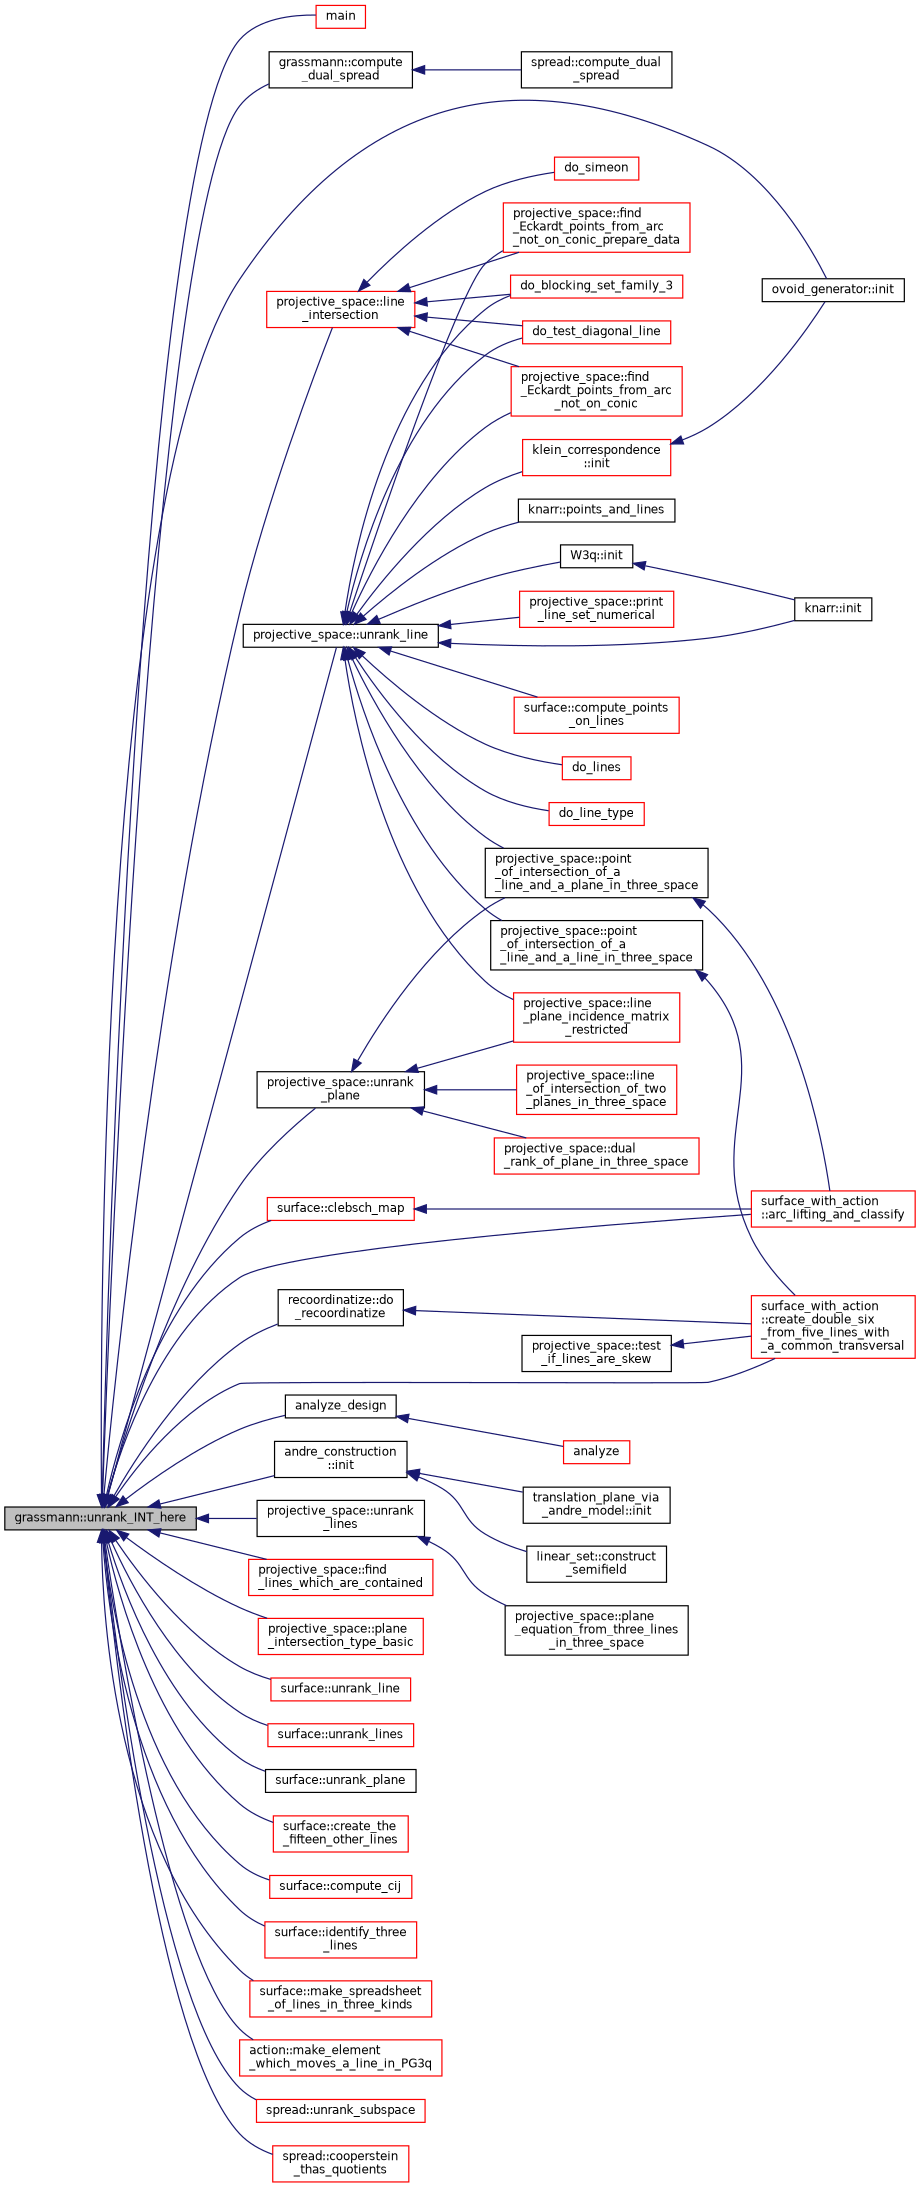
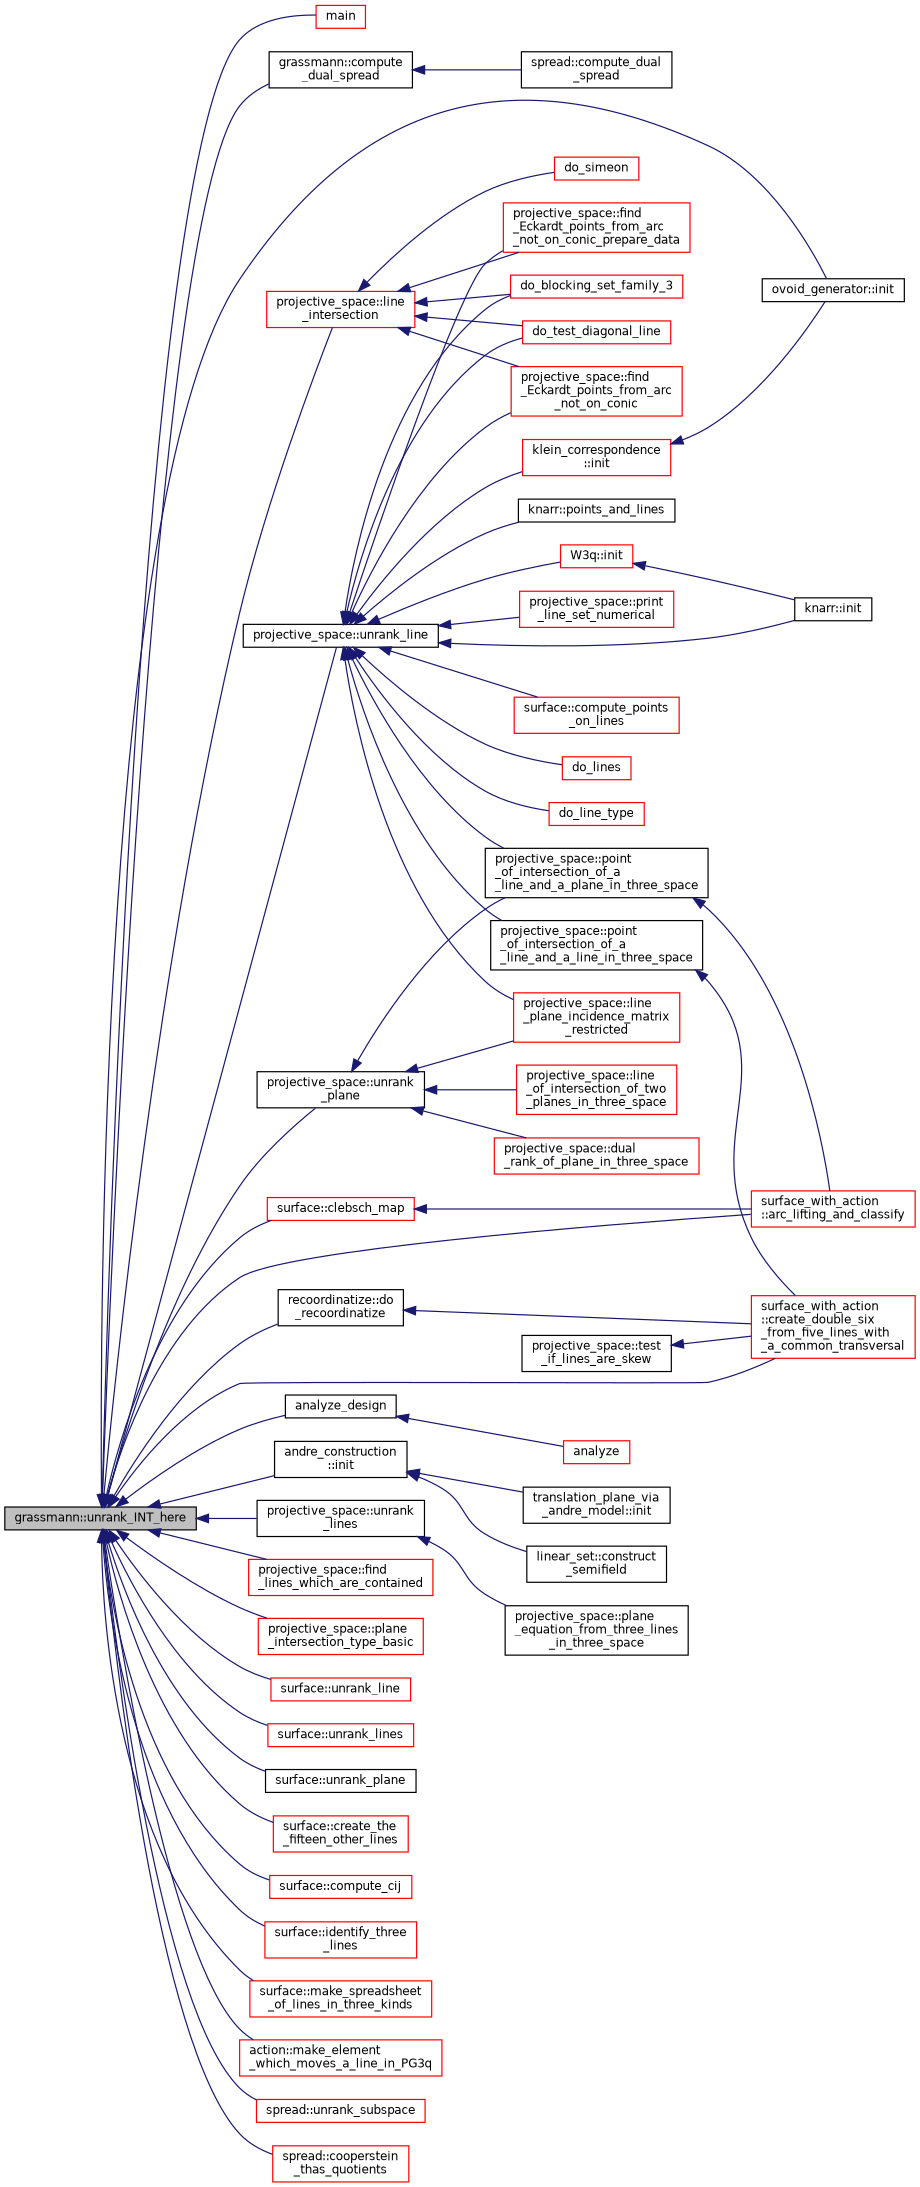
node "W3q::init": color black -> red
